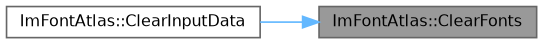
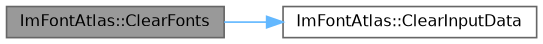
edge "ImFontAtlas::ClearInputData" -> "ImFontAtlas::ClearFonts": reversed
